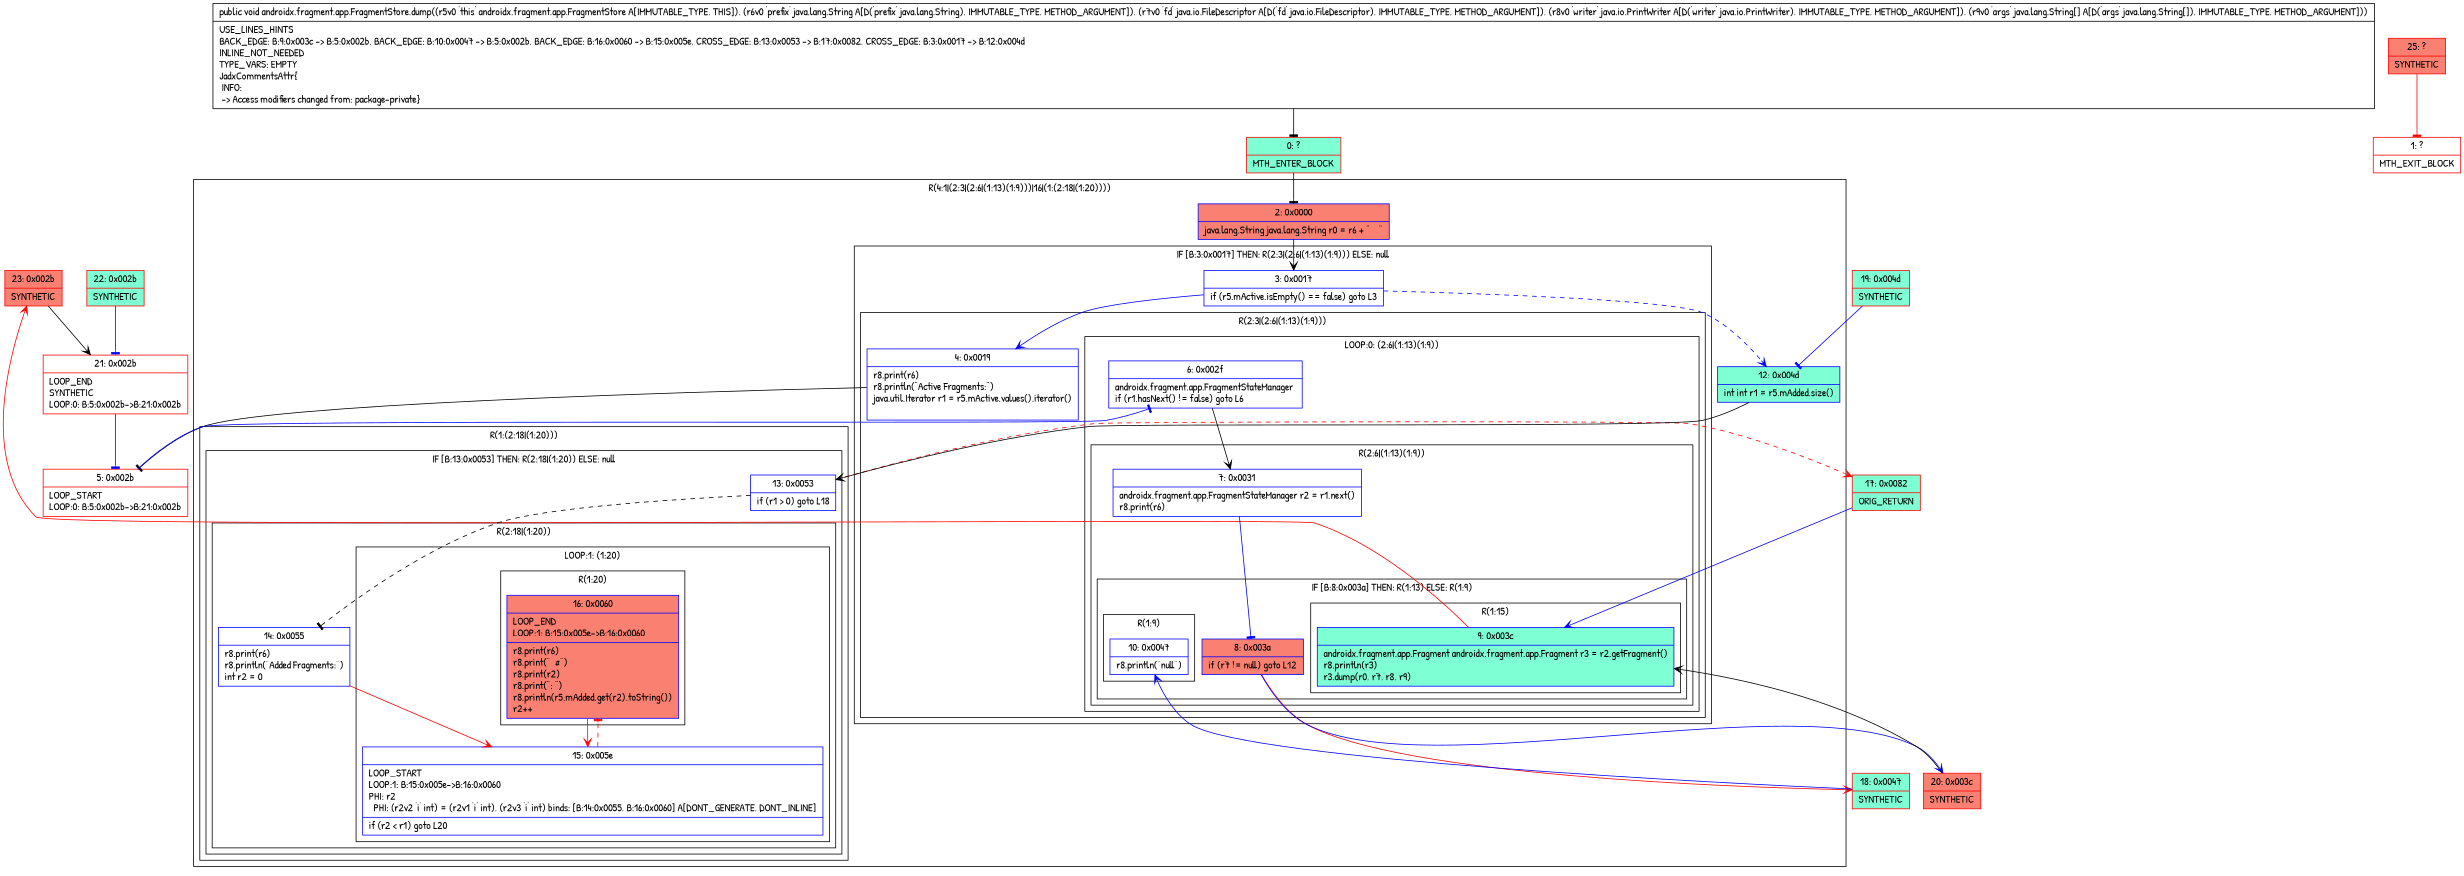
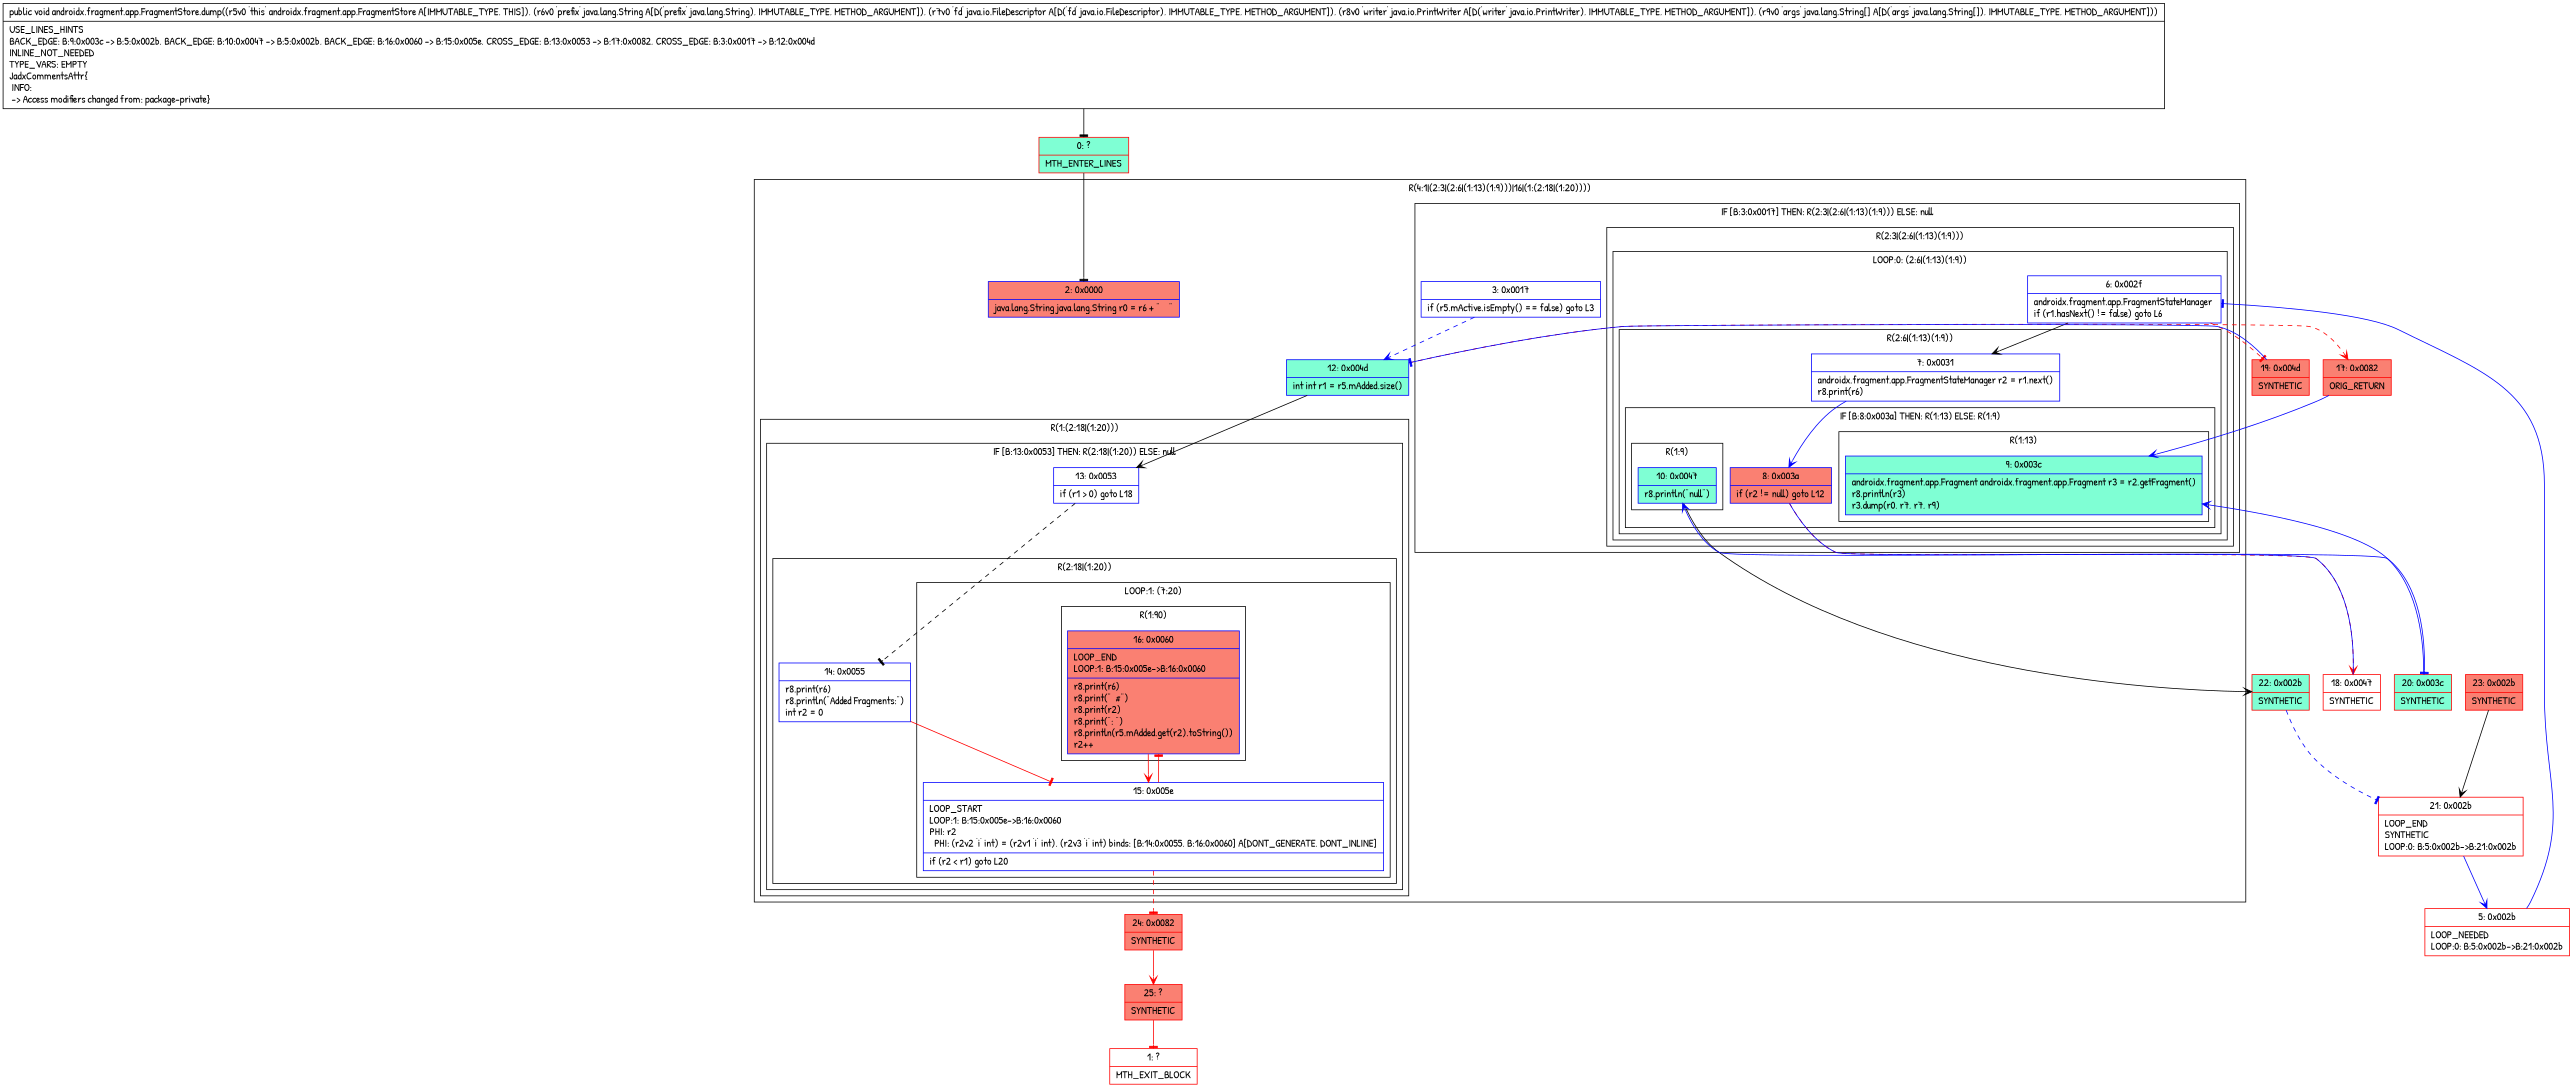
node "0: ?": text "MTH_ENTER_BLOCK" -> "MTH_ENTER_LINES"
edge "2: 0x0000" -> "3: 0x0017": removed
node "19: 0x004d": fillcolor aquamarine -> salmon
edge "22: 0x002b" -> "21: 0x002b": style solid -> dashed
edge "6: 0x002f" -> "19: 0x004d": added
node "4: 0x0019": removed
edge "13: 0x0053" -> "17: 0x0082": now "12: 0x004d" -> "17: 0x0082"
edge "21: 0x002b" -> "5: 0x002b": arrowhead tee -> vee
node "17: 0x0082": fillcolor aquamarine -> salmon
node "5: 0x002b": text "LOOP_START" -> "LOOP_NEEDED"
edge "9: 0x003c" -> "23: 0x002b": removed
cluster "LOOP:1: (1:20)": label "LOOP:1: (1:20)" -> "LOOP:1: (7:20)"
edge "7: 0x0031" -> "8: 0x003a": arrowhead tee -> vee
cluster "R(1:20)": label "R(1:20)" -> "R(1:90)"
cluster "R(1:15)": label "R(1:15)" -> "R(1:13)"
edge "10: 0x0047" -> "22: 0x002b": added
node "10: 0x0047": fillcolor white -> aquamarine
node "8: 0x003a": text "if (r7 != null) goto L12" -> "if (r2 != null) goto L12"
node "9: 0x003c": text "r3.dump(r0, r7, r8, r9)" -> "r3.dump(r0, r7, r7, r9)"
edge "20: 0x003c" -> "9: 0x003c": color black -> blue
edge "14: 0x0055" -> "15: 0x005e": arrowhead vee -> tee
edge "15: 0x005e" -> "16: 0x0060": style dashed -> solid
edge "8: 0x003a" -> "20: 0x003c": arrowhead vee -> tee
edge "8: 0x003a" -> "18: 0x0047": style solid -> dashed
node "18: 0x0047": fillcolor aquamarine -> white
node "20: 0x003c": fillcolor salmon -> aquamarine
node "24: 0x0082": added
